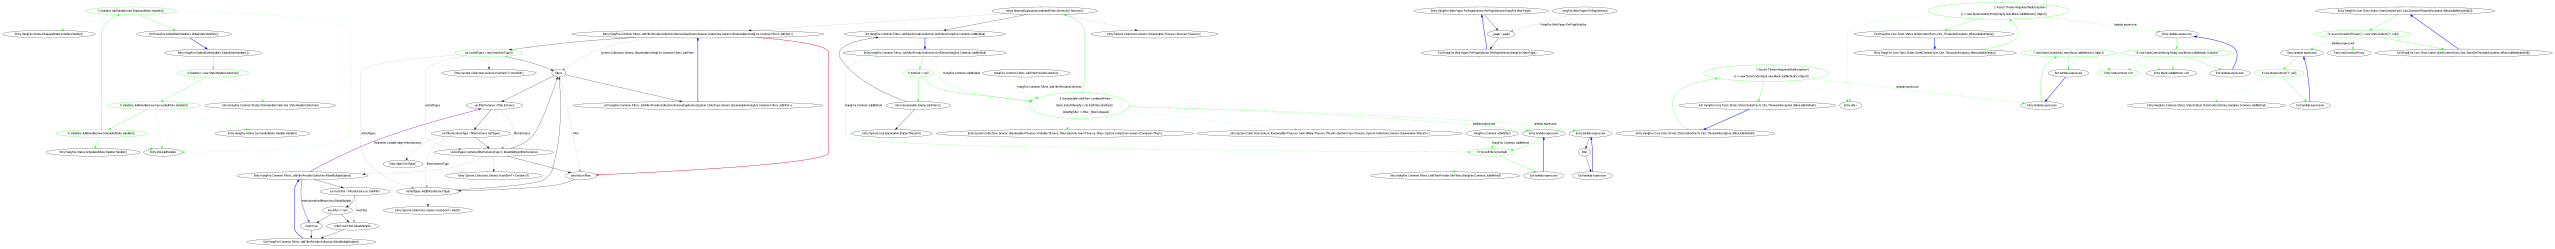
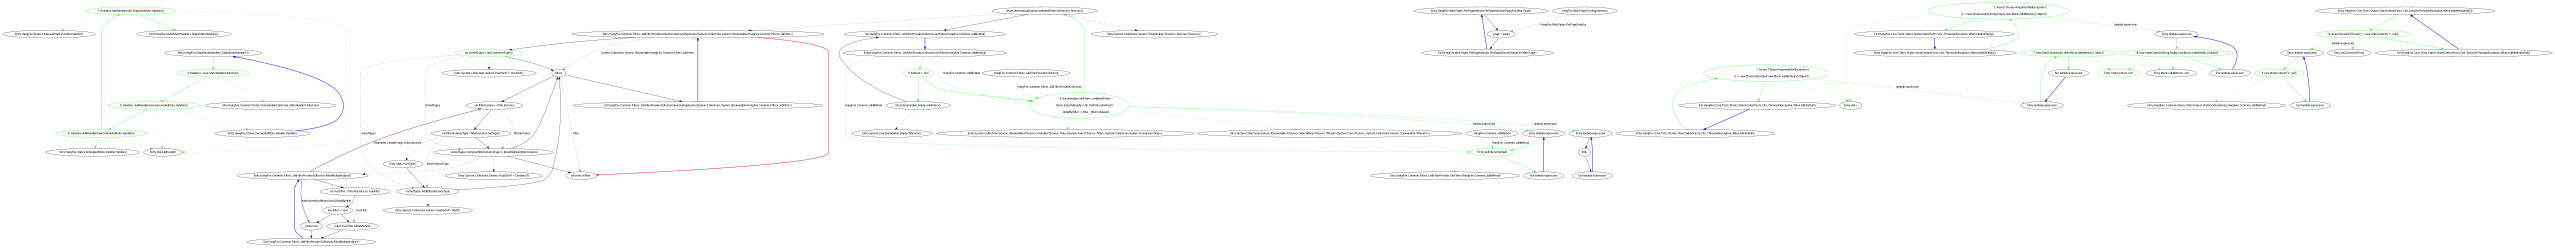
edge "Exit HangFire.GlobalStateHandlers.GlobalStateHandlers()" -> "Entry HangFire.GlobalStateHandlers.GlobalStateHandlers()": now "Entry HangFire.States.SucceededState.Handler.Handler()" -> "Entry HangFire.GlobalStateHandlers.GlobalStateHandlers()"
edge "return Enumerable.Empty<JobFilter>();" -> "Entry System.Linq.Enumerable.Empty<TResult>()": style solid -> dotted
edge "yield return filter;" -> "visitedTypes.Add(filterInstanceType)": now "Entry object.GetType()" -> "visitedTypes.Add(filterInstanceType)"
